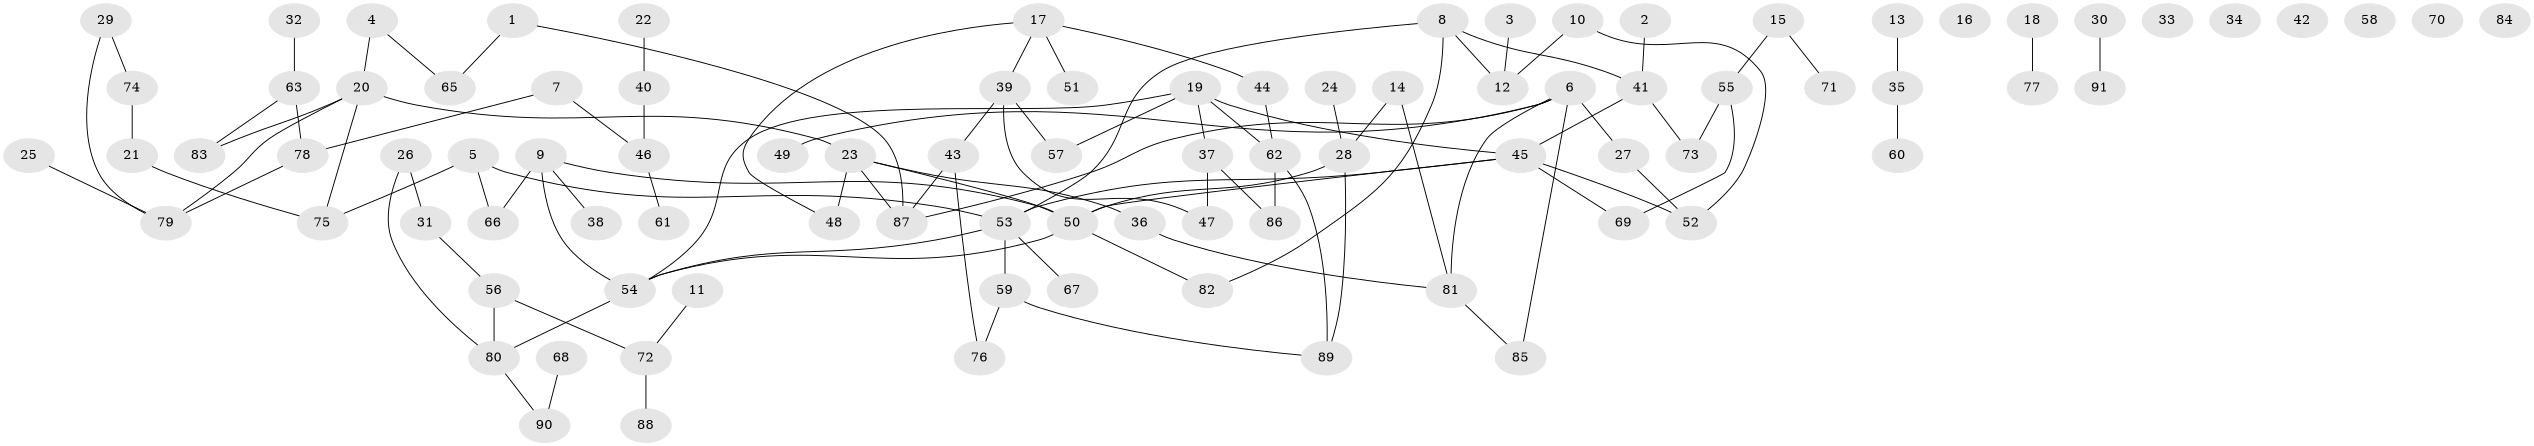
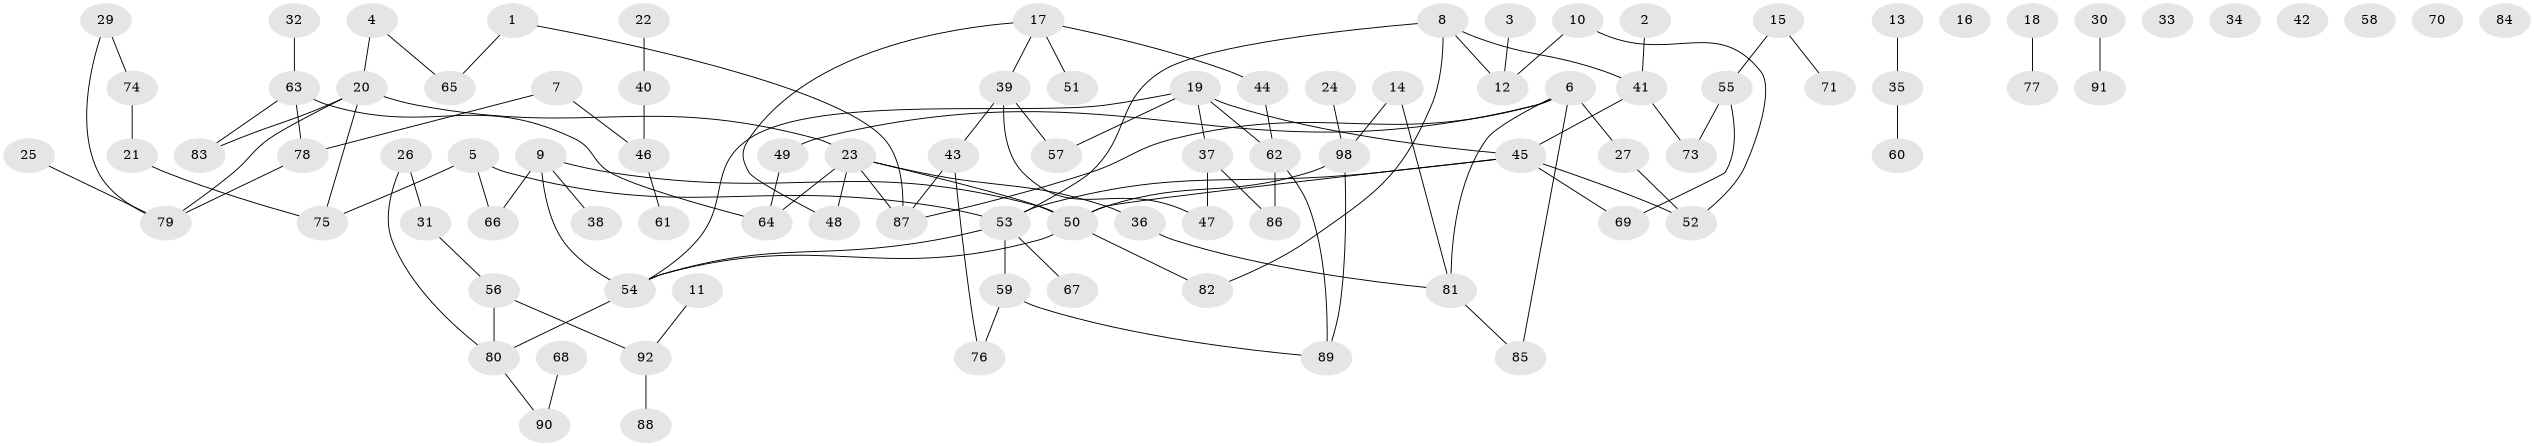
node "28": label "28" -> "98"
node "64": added
node "72": label "72" -> "92"
